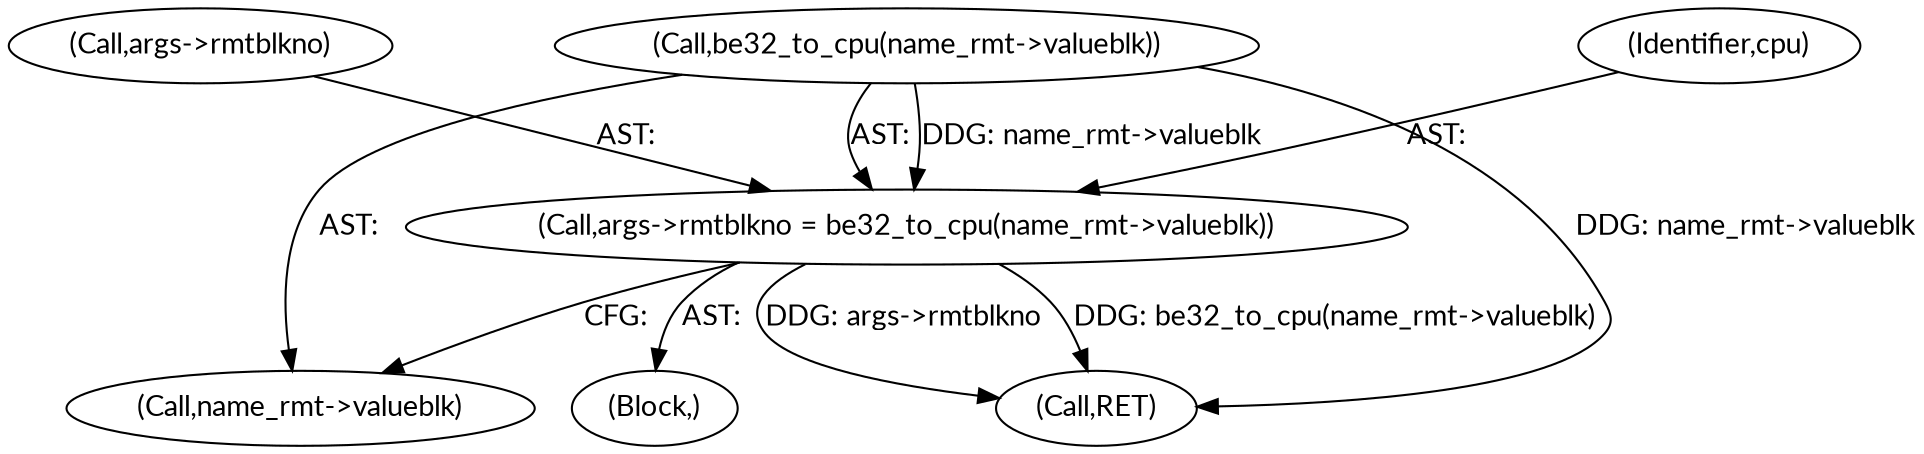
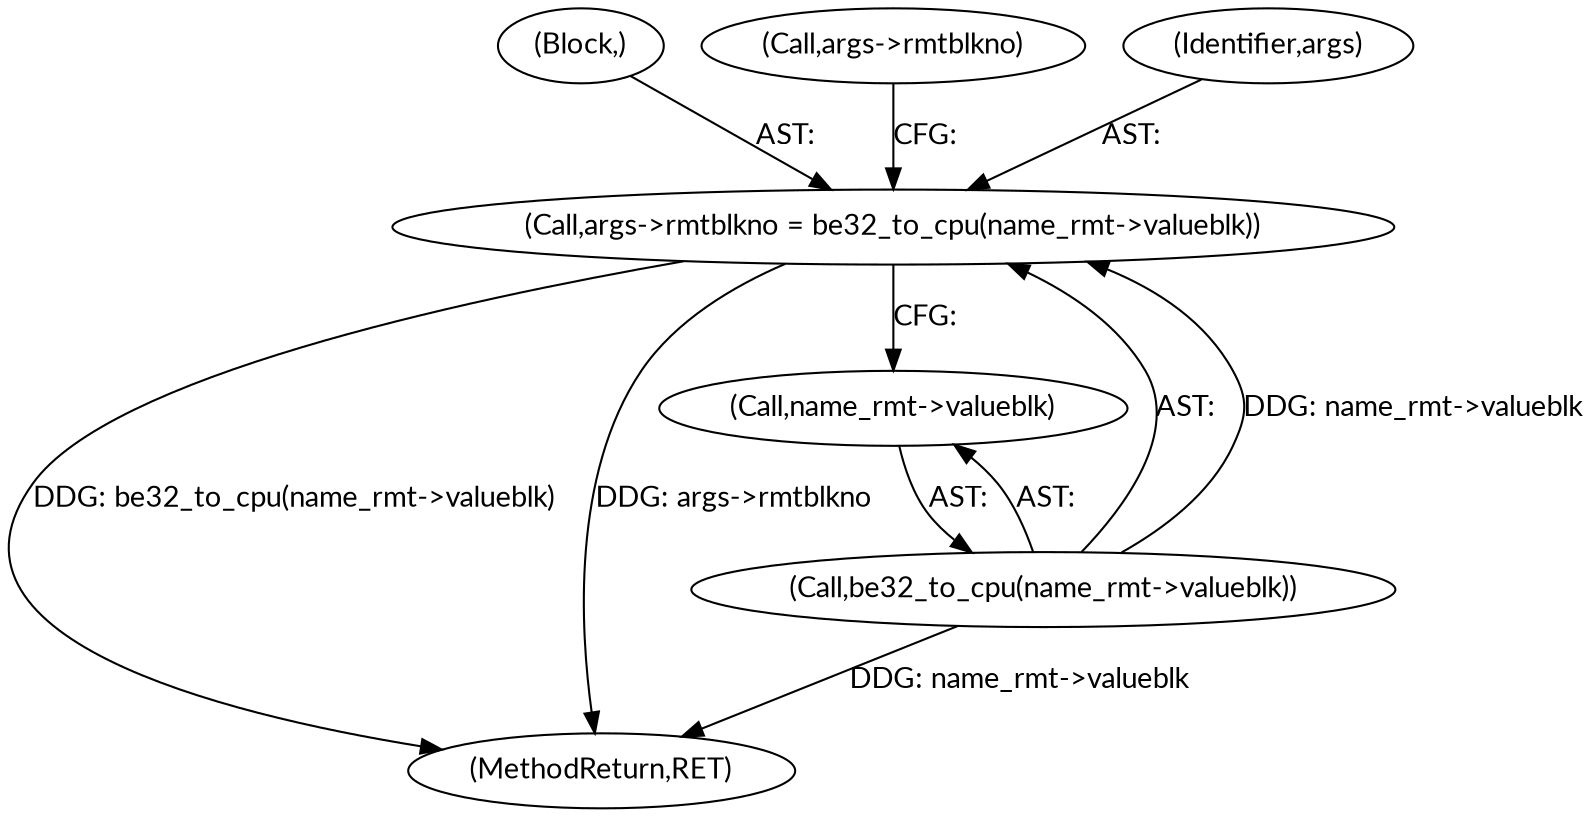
node "(Identifier,cpu)": label "(Identifier,cpu)" -> "(Identifier,args)"
edge "(Call,args->rmtblkno)" -> "(Call,args->rmtblkno = be32_to_cpu(name_rmt->valueblk))": label "AST: " -> "CFG: "
edge "(Call,args->rmtblkno = be32_to_cpu(name_rmt->valueblk))" -> "(Block,)": reversed
node "(Call,RET)": label "(Call,RET)" -> "(MethodReturn,RET)"
edge "(Call,name_rmt->valueblk)" -> "(Call,be32_to_cpu(name_rmt->valueblk))": added, label "AST:"
